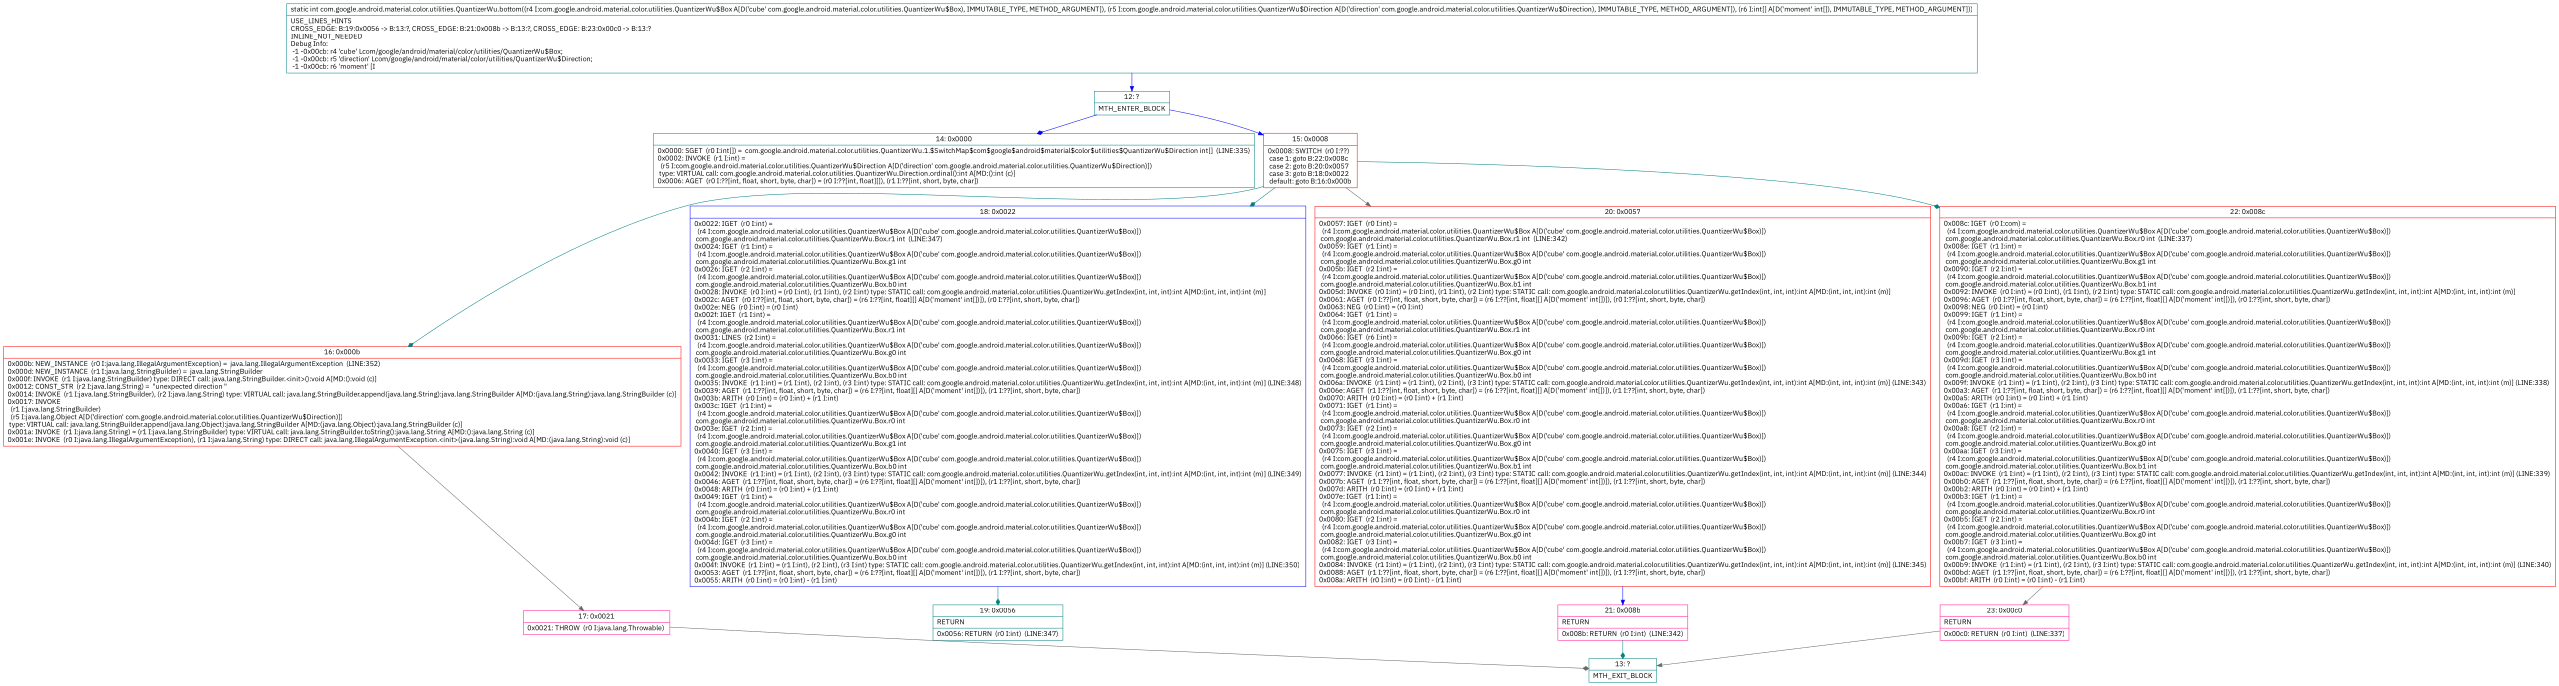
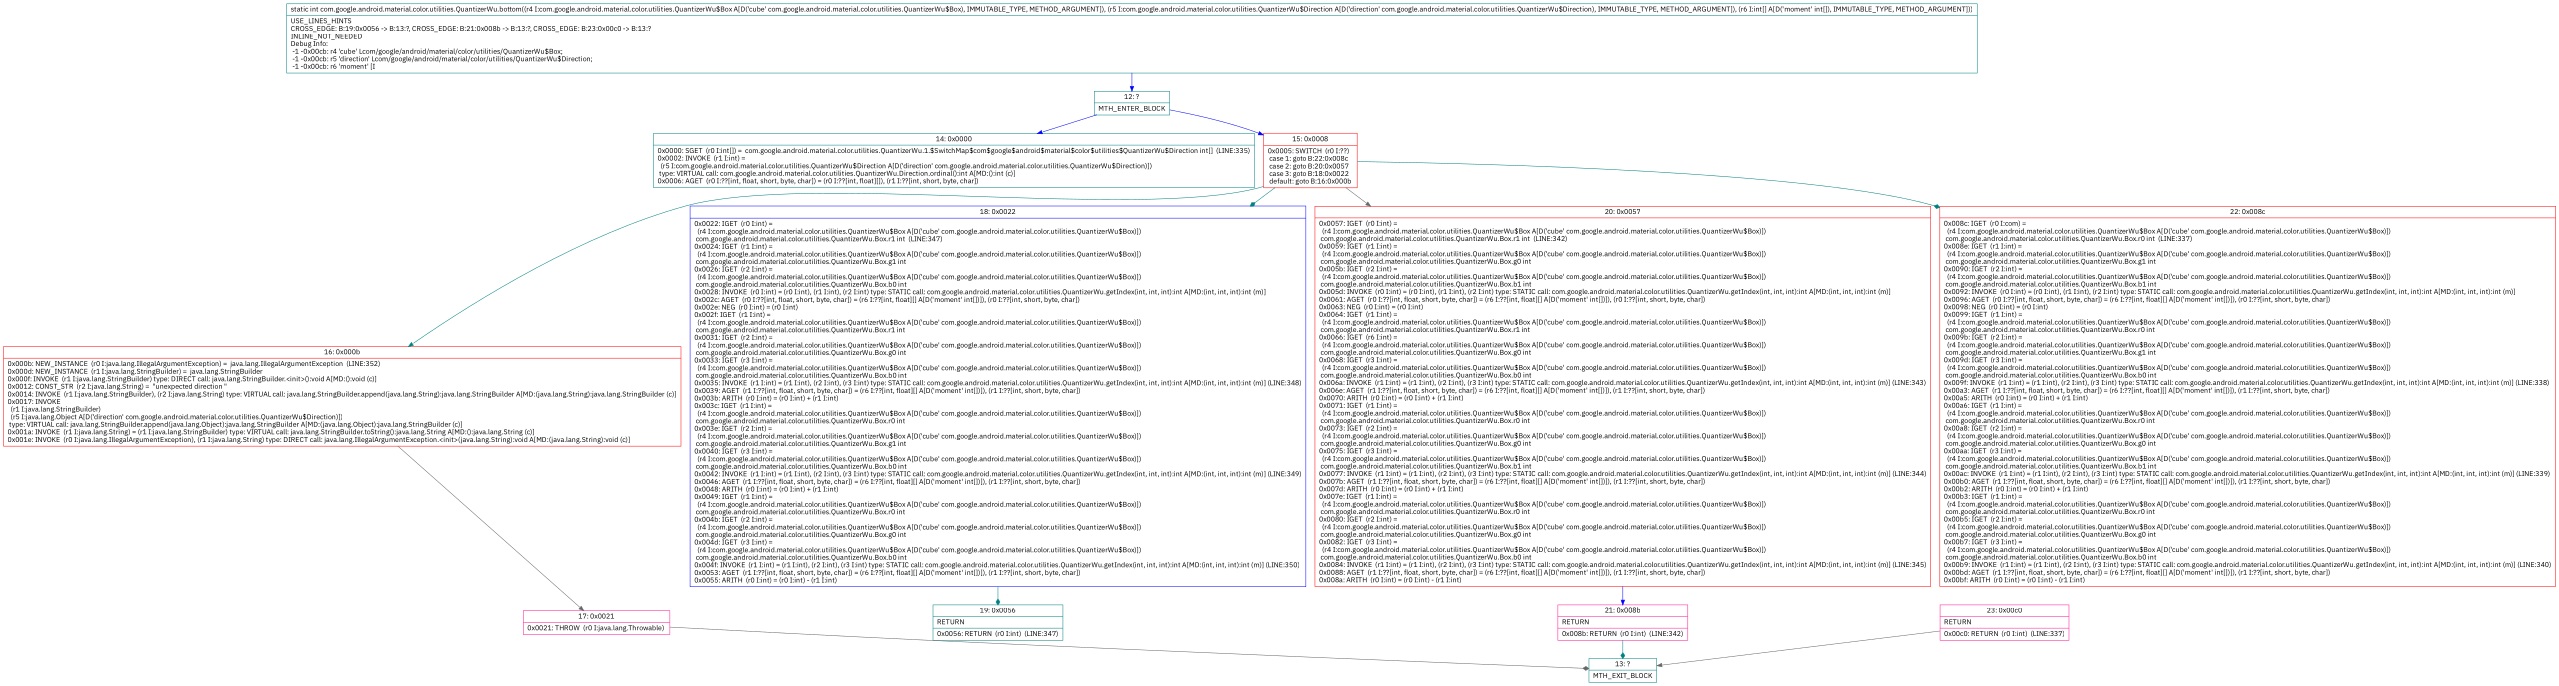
edge "12: ?" -> "14: 0x0000": arrowhead diamond -> normal
node "15: 0x0008": text "0x0008: SWITCH  (r0 I:??)" -> "0x0005: SWITCH  (r0 I:??)"
edge "15: 0x0008" -> "16: 0x000b": arrowhead diamond -> normal
node "18: 0x0022": text "0x0031: LINES  (r2 I:int) =" -> "0x0031: IGET  (r2 I:int) ="
edge "22: 0x008c" -> "23: 0x00c0": removed
